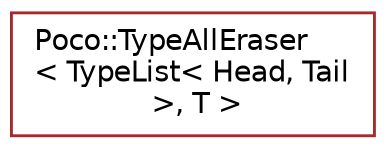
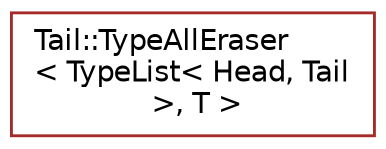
node "Poco::TypeAllEraser < TypeList< Head, Tail >, T >": label "Poco::TypeAllEraser < TypeList< Head, Tail >, T >" -> "Tail::TypeAllEraser < TypeList< Head, Tail >, T >"
